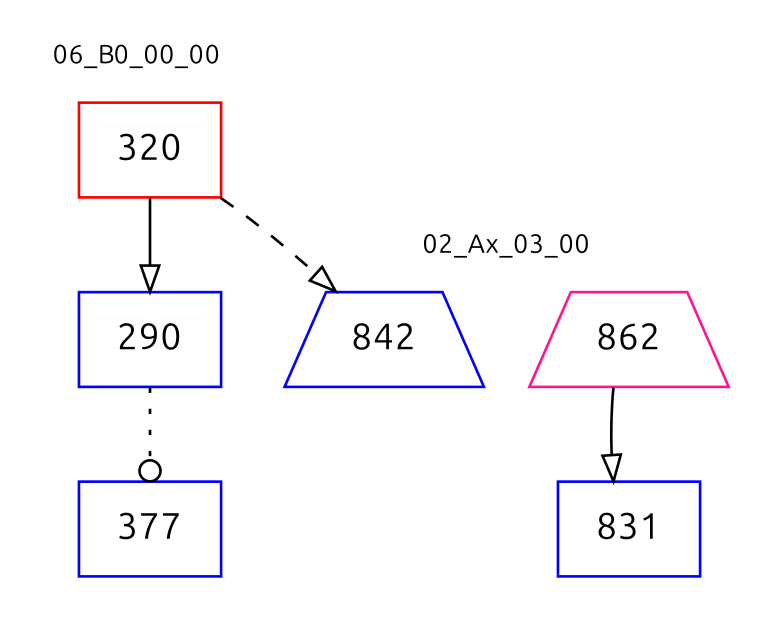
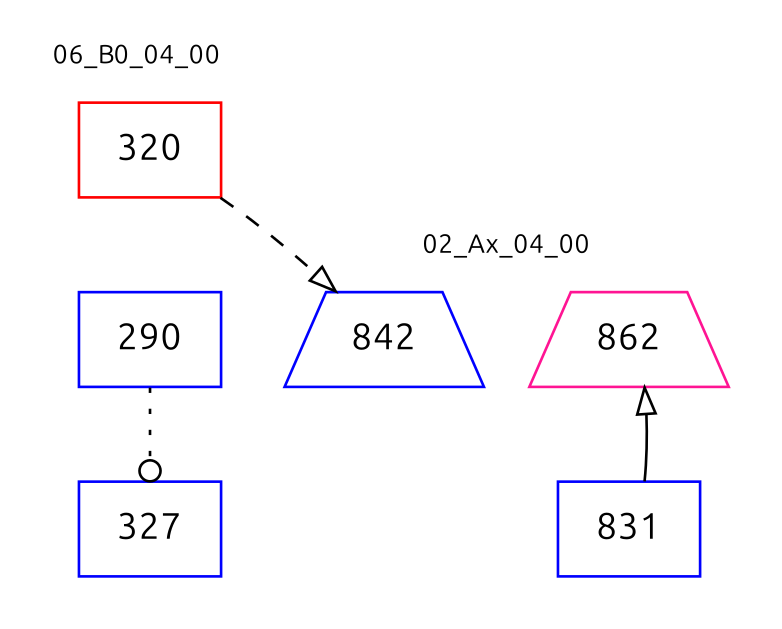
cluster "06_B0_00_00": label "06_B0_00_00" -> "06_B0_04_00"
edge "320" -> "290": removed
cluster "02_Ax_03_00": label "02_Ax_03_00" -> "02_Ax_04_00"
edge "862" -> "831": reversed
node "377": label "377" -> "327"
